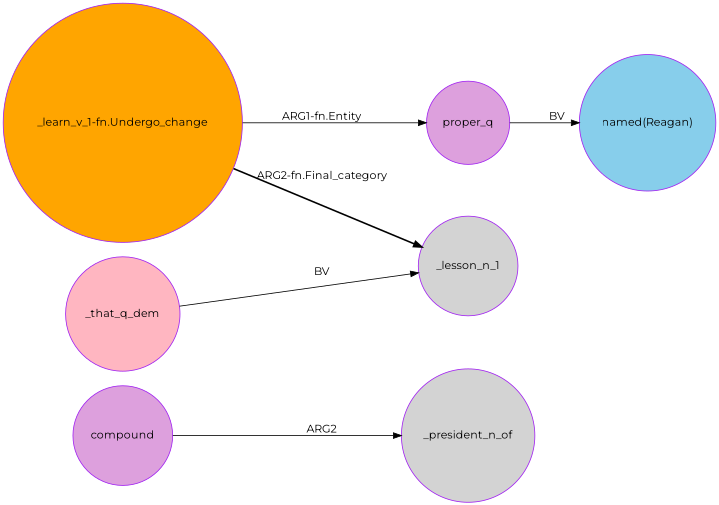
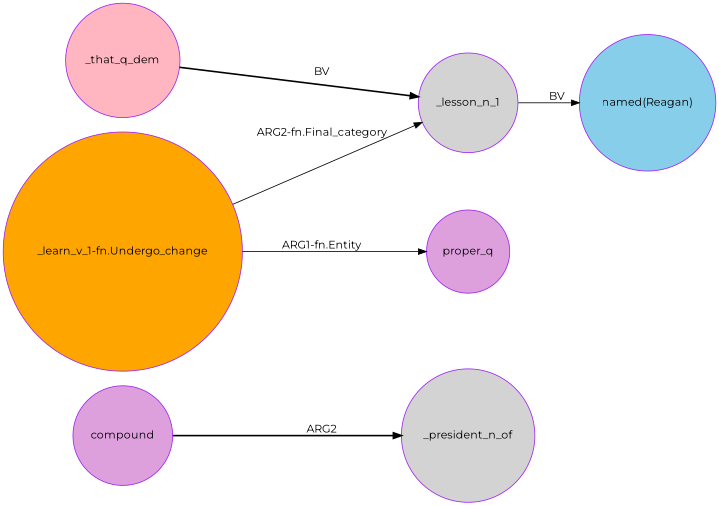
edge "proper_q" -> "named(Reagan)": now "_lesson_n_1" -> "named(Reagan)"
edge "_learn_v_1-fn.Undergo_change" -> "_lesson_n_1": style bold -> solid
edge "_that_q_dem" -> "_lesson_n_1": style solid -> bold
edge "compound" -> "_president_n_of": style solid -> bold
